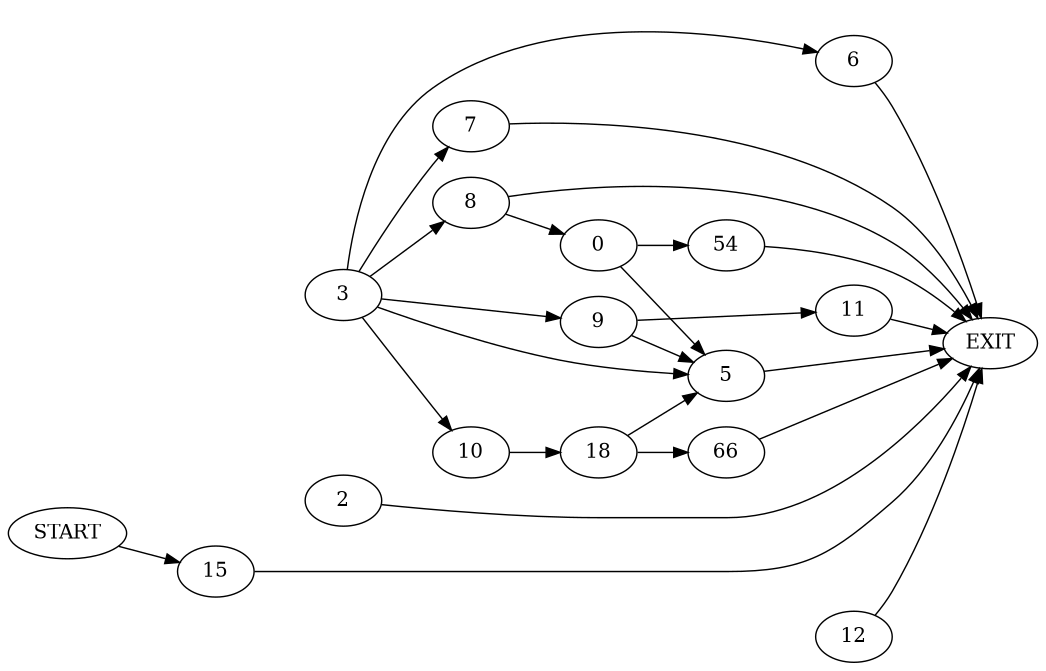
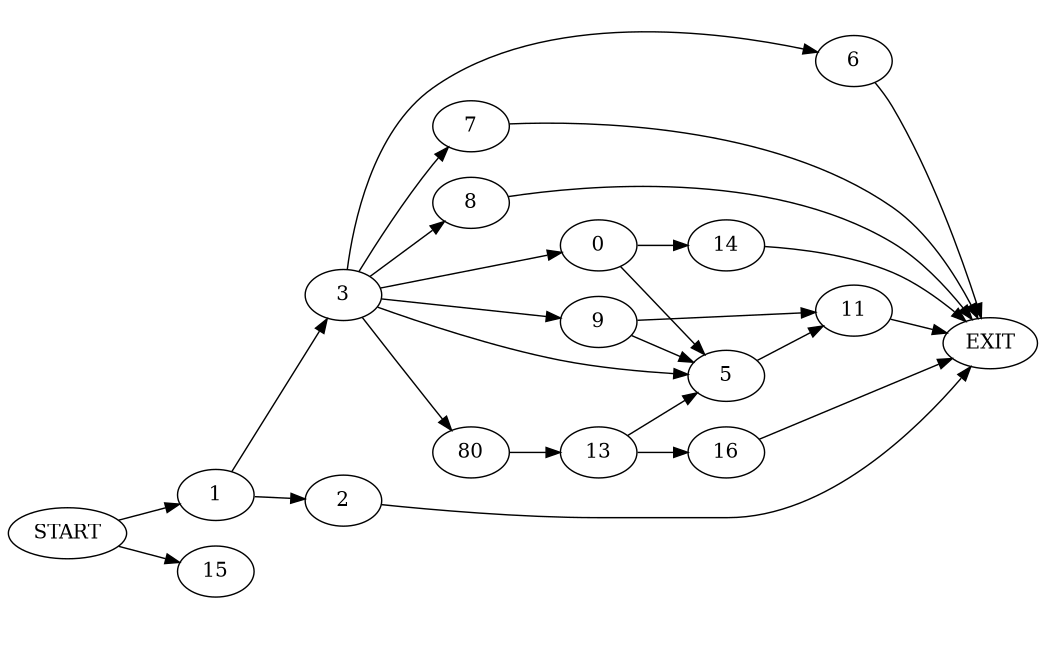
edge "8" -> "0": now "3" -> "0"
node "54": label "54" -> "14"
edge "5" -> "EXIT": now "5" -> "11"
node "10": label "10" -> "80"
node "18": label "18" -> "13"
node "66": label "66" -> "16"
node "1": added
edge "15" -> "EXIT": removed
node "12": removed
